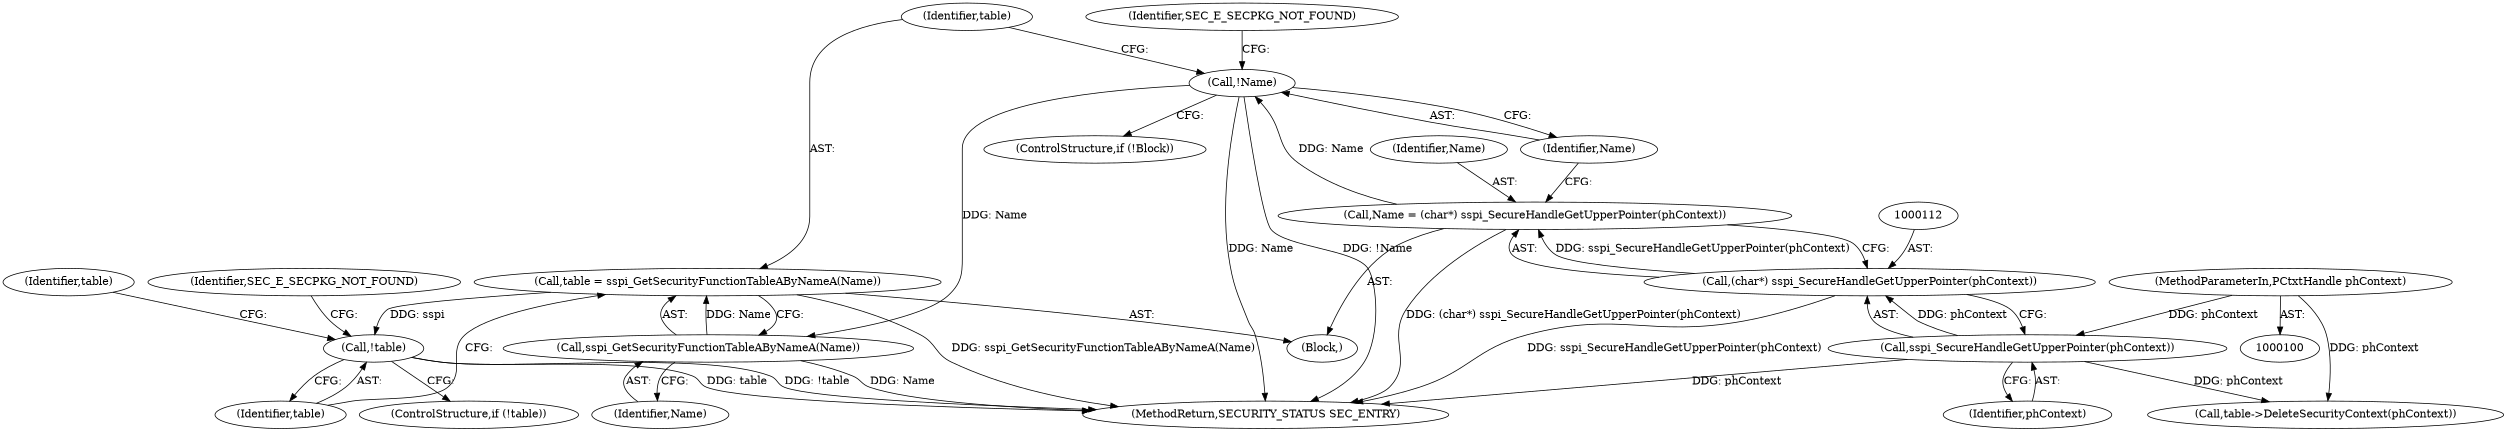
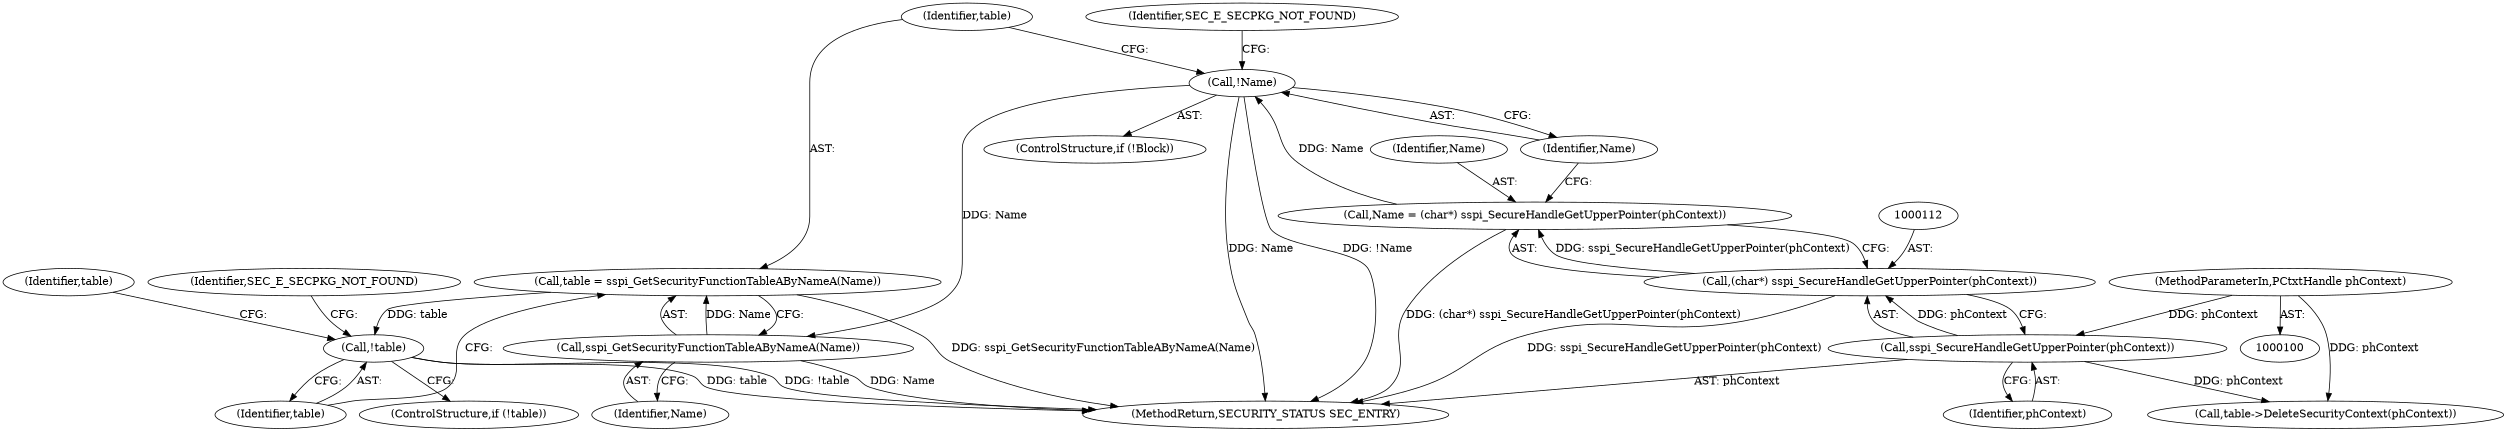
edge "(Call,!Name)" -> "(ControlStructure,if (!Block))": label "CFG: " -> "AST: "
edge "(Call,table = sspi_GetSecurityFunctionTableAByNameA(Name))" -> "(Call,!table)": label "DDG: sspi" -> "DDG: table"
node "(Block,)": removed
edge "(Call,sspi_SecureHandleGetUpperPointer(phContext))" -> "(MethodReturn,SECURITY_STATUS SEC_ENTRY)": label "DDG: phContext" -> "AST: phContext"
